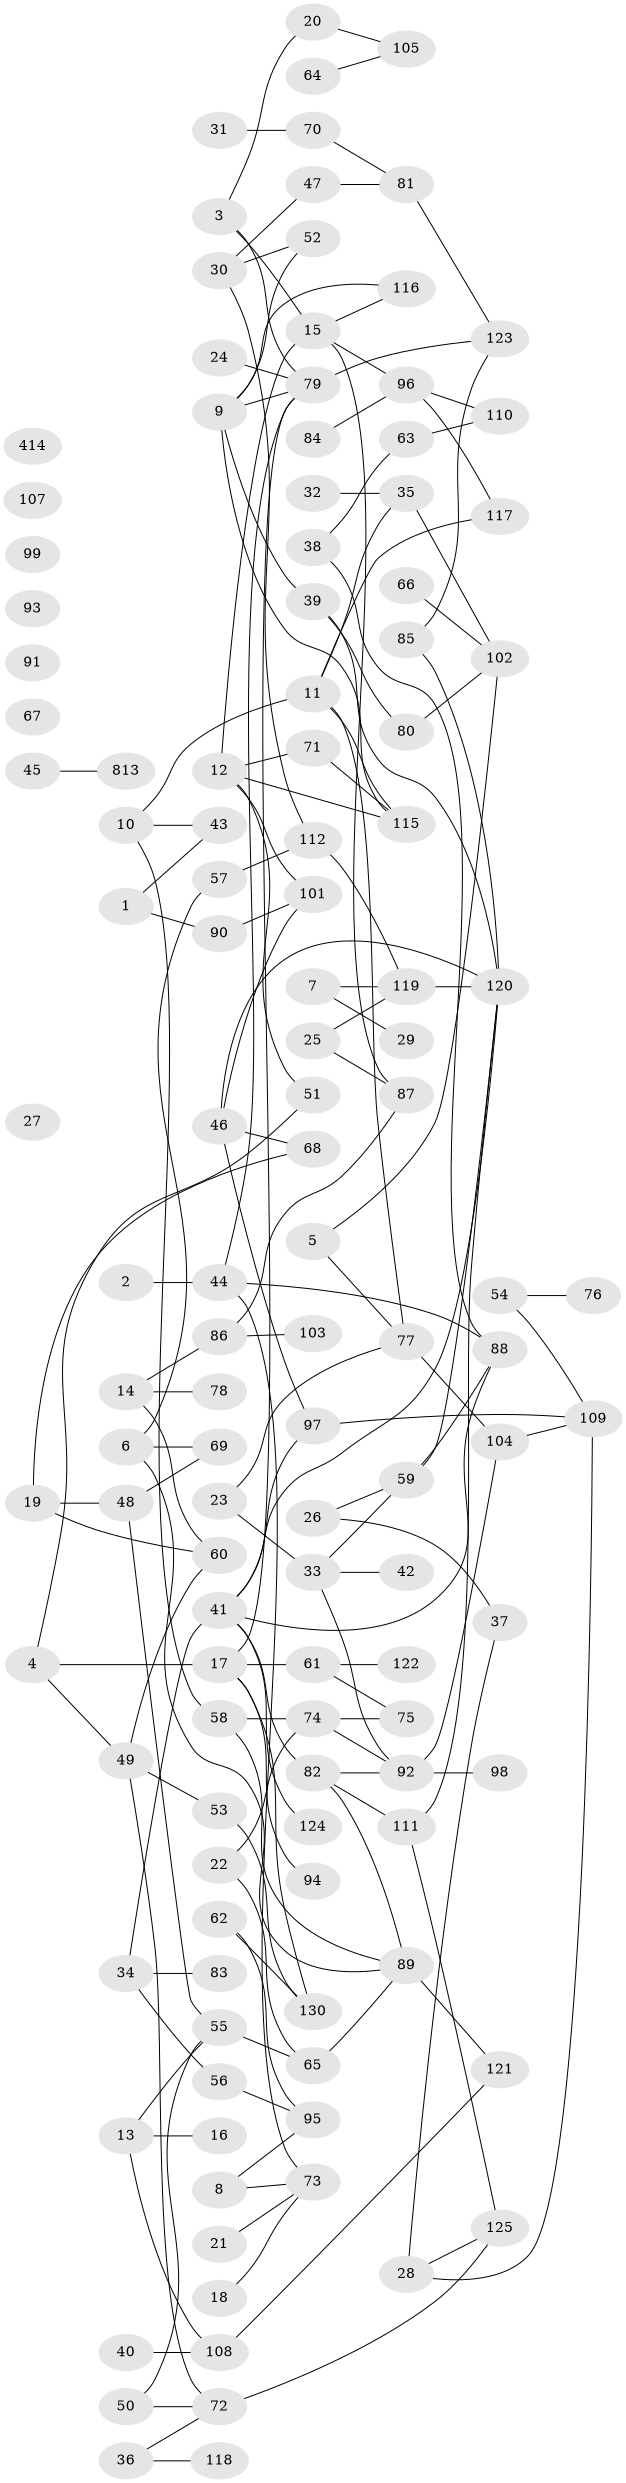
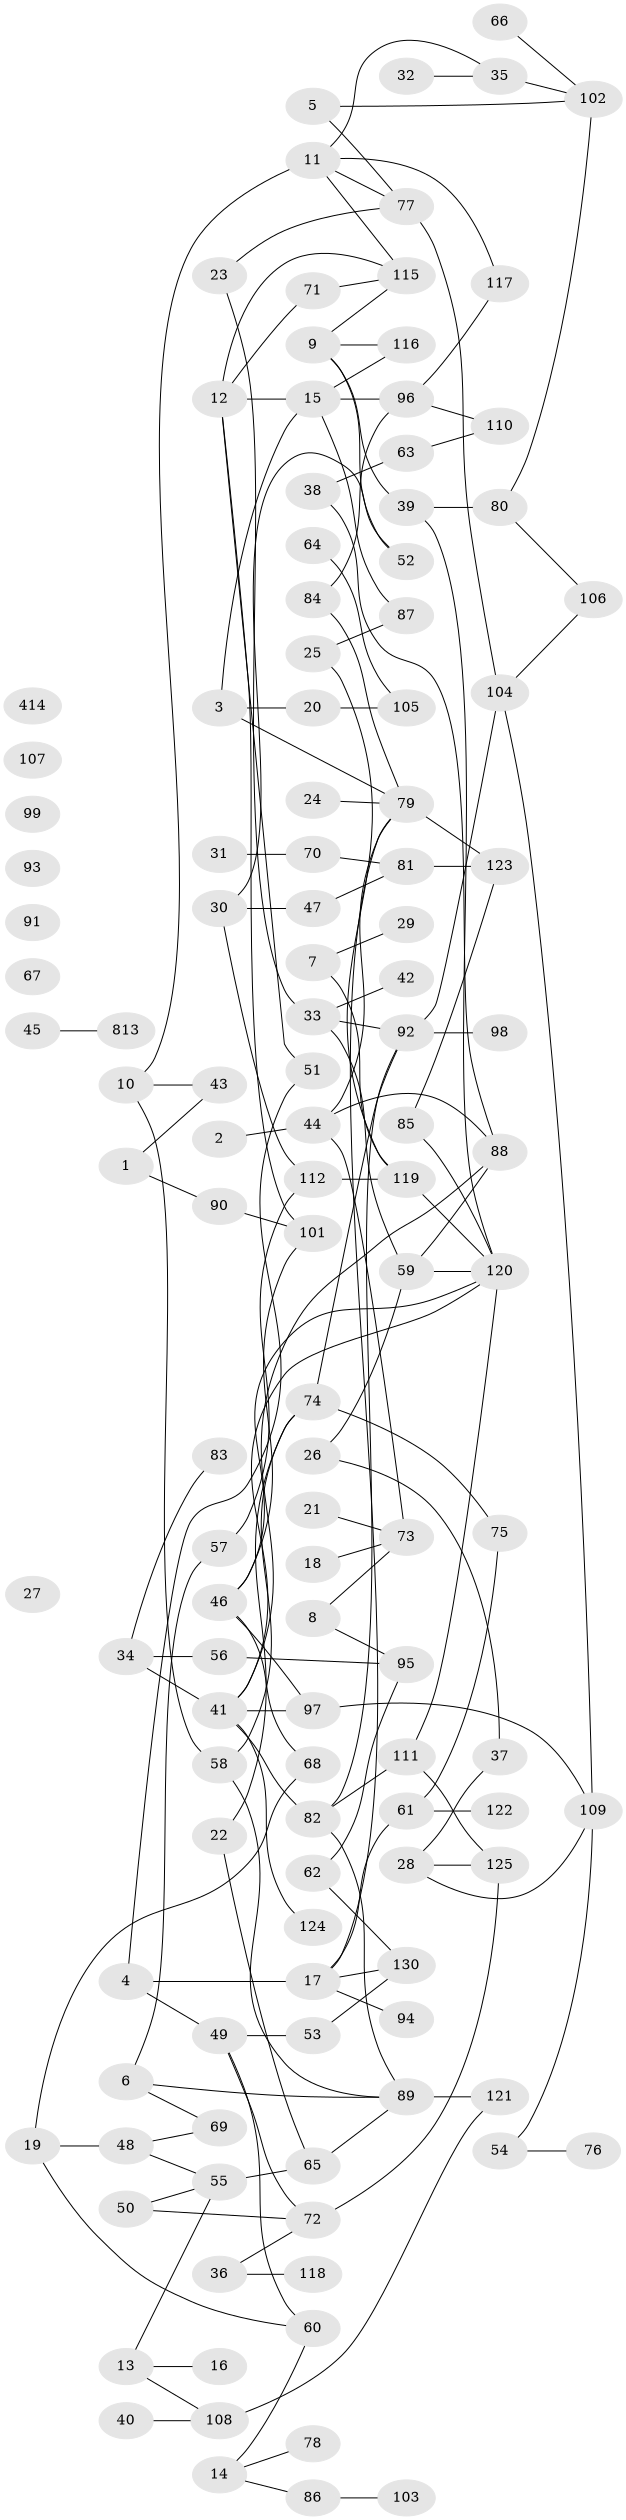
edge "79" -- "9": now "79" -- "84"
node "106": added
edge "87" -- "86": removed
